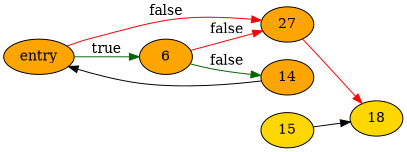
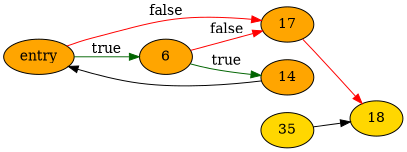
node "27": label "27" -> "17"
edge "6" -> "14": label "false" -> "true"
node "15": label "15" -> "35"
